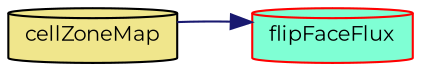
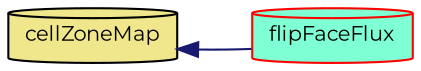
edge "cellZoneMap" -> "flipFaceFlux": reversed
